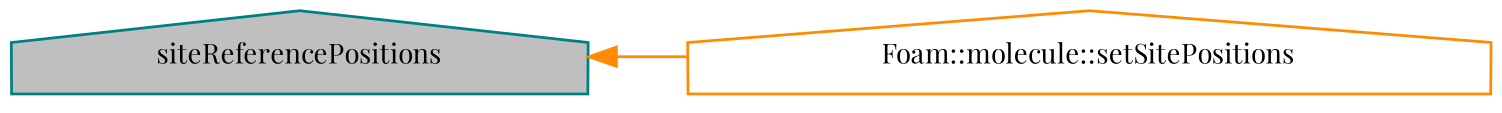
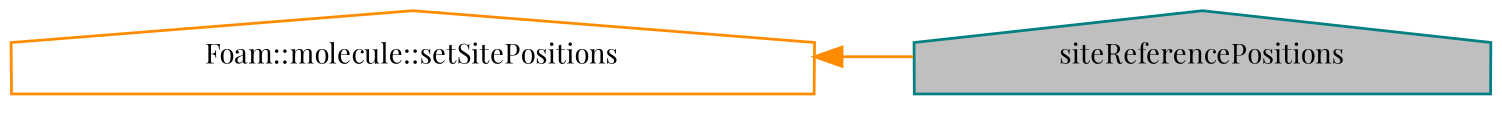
edge "Foam::molecule::setSitePositions" -> "siteReferencePositions": reversed
